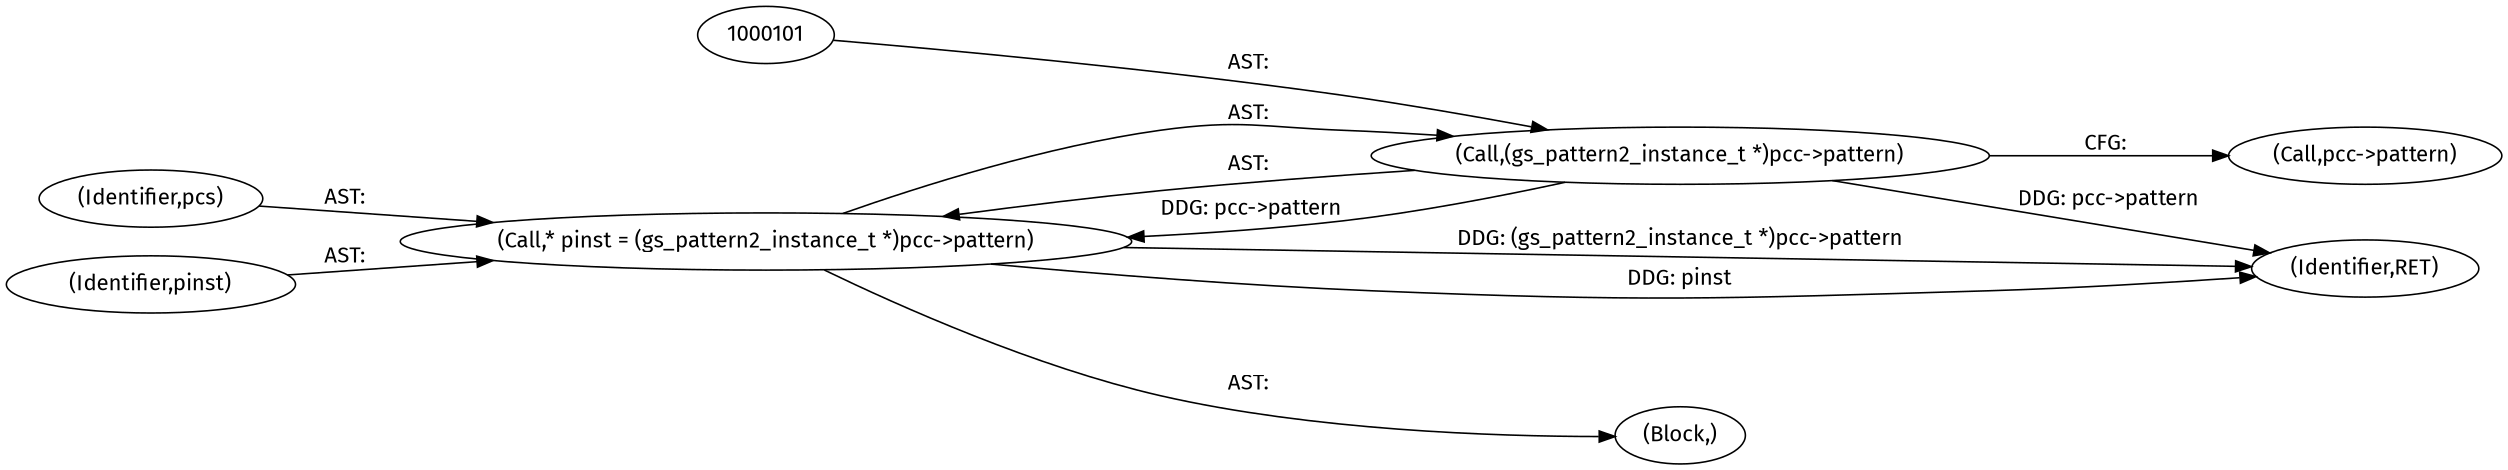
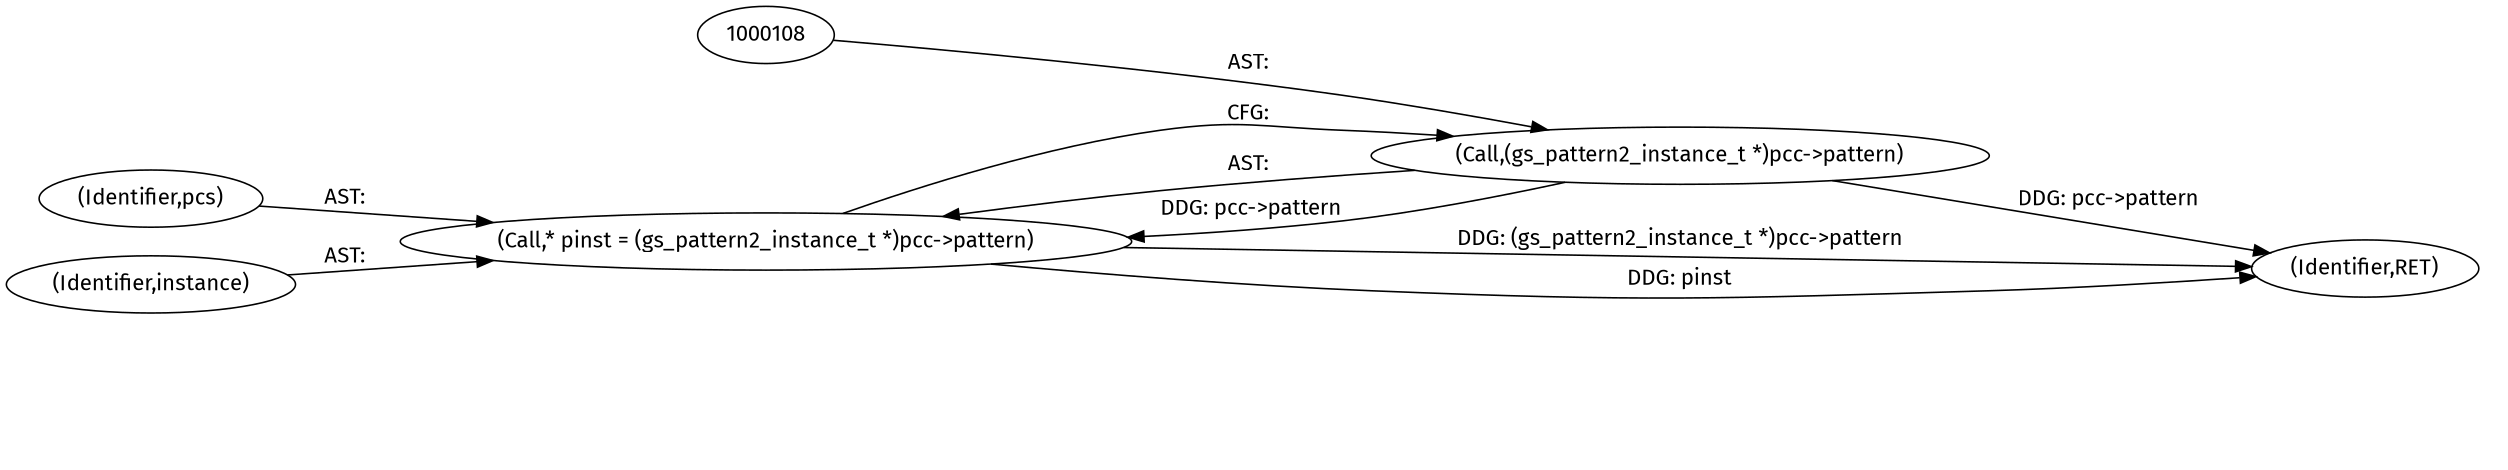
node "1000101": label "1000101" -> "1000108"
edge "(Call,* pinst = (gs_pattern2_instance_t *)pcc->pattern)" -> "(Call,(gs_pattern2_instance_t *)pcc->pattern)": label "AST: " -> "CFG: "
node "(Call,pcc->pattern)": removed
node "(Identifier,pinst)": label "(Identifier,pinst)" -> "(Identifier,instance)"
node "(Block,)": removed
